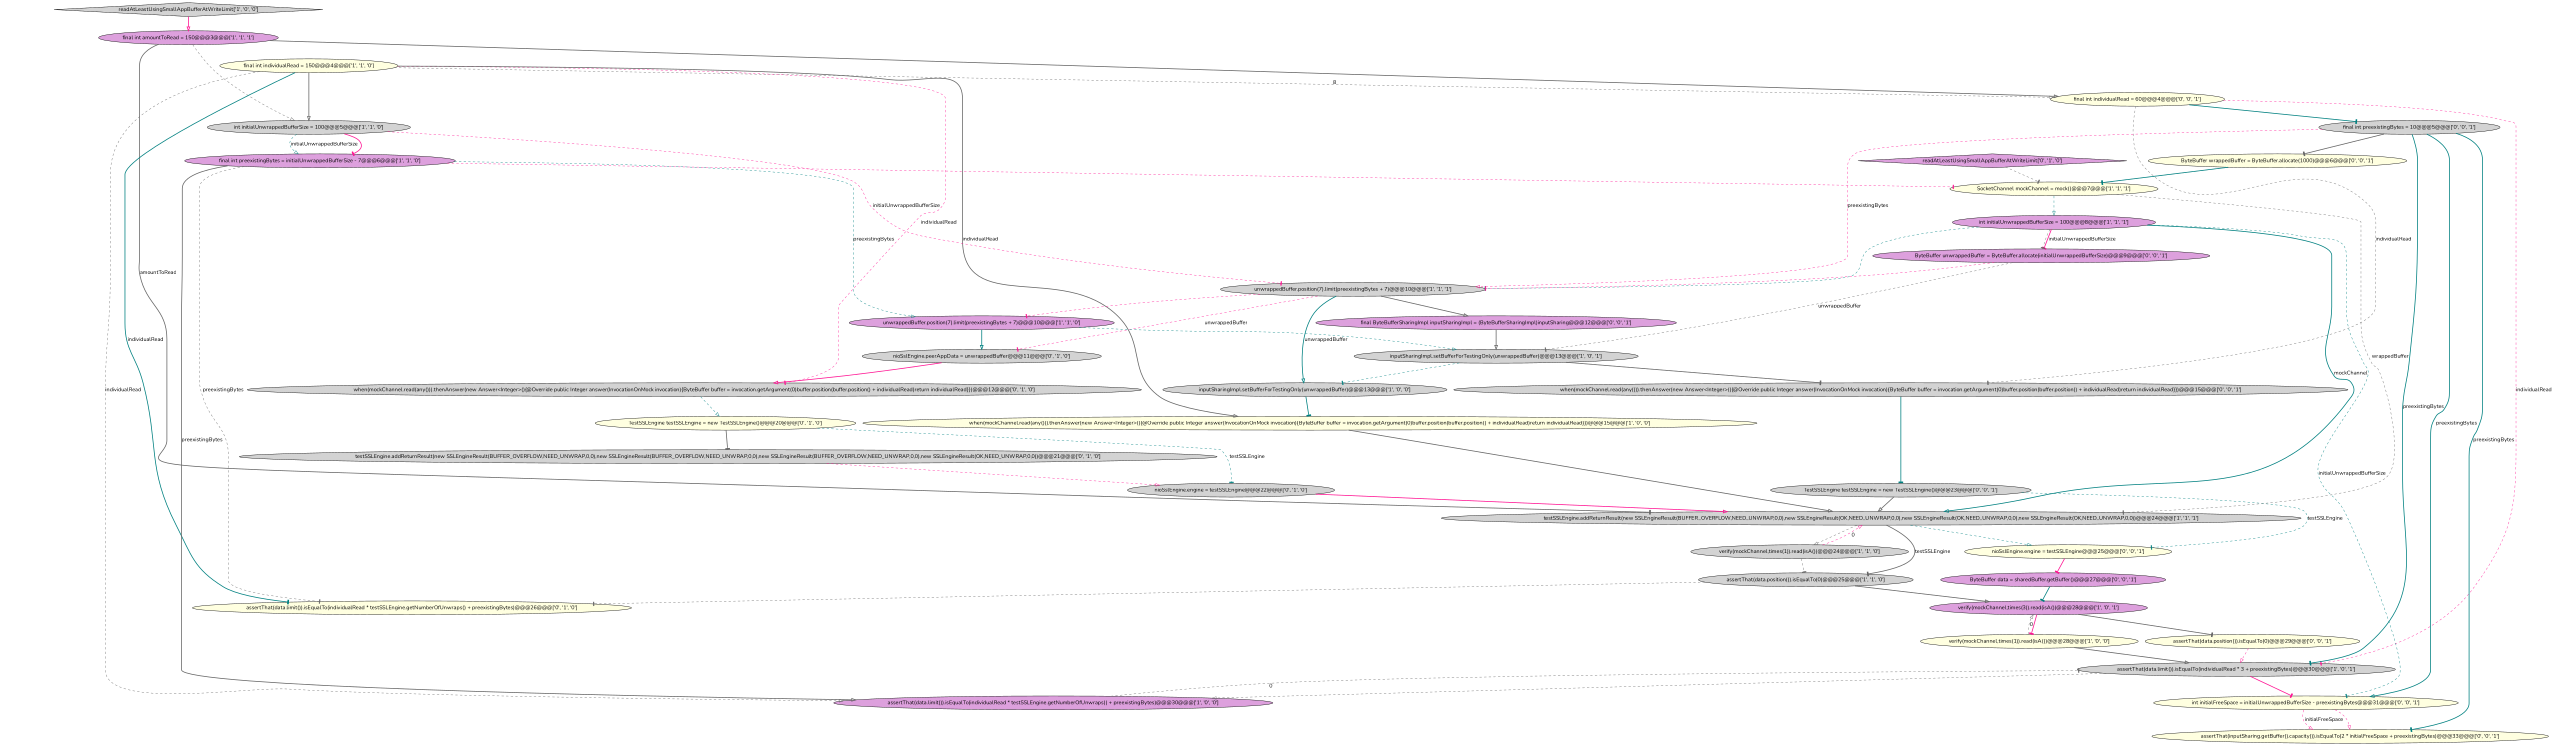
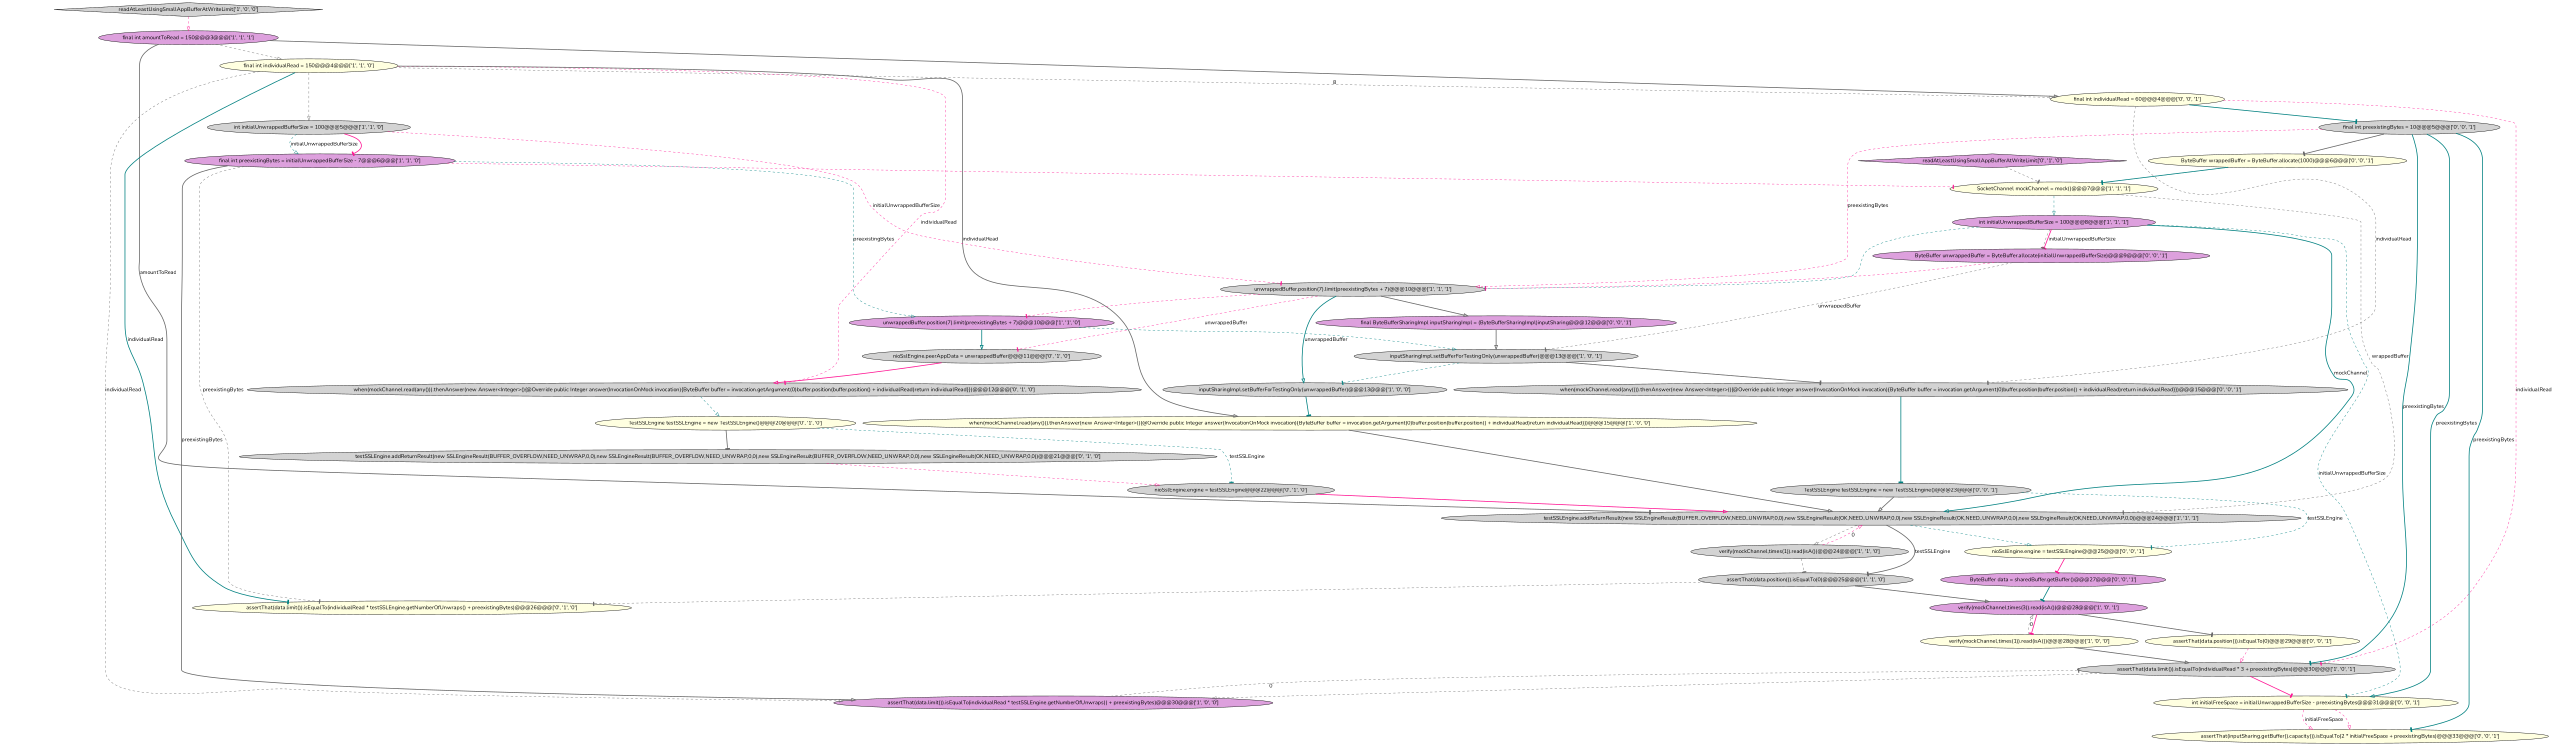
edge "readAtLeastUsingSmallAppBufferAtWriteLimit['1', '0', '0']" -> "final int amountToRead = 150@@@3@@@['1', '1', '1']": style bold -> dashed
edge "final int amountToRead = 150@@@3@@@['1', '1', '1']" -> "int initialUnwrappedBufferSize = 100@@@5@@@['1', '1', '0']": now "final int amountToRead = 150@@@3@@@['1', '1', '1']" -> "final int individualRead = 150@@@4@@@['1', '1', '0']"
edge "final int individualRead = 150@@@4@@@['1', '1', '0']" -> "int initialUnwrappedBufferSize = 100@@@5@@@['1', '1', '0']": style bold -> dashed
